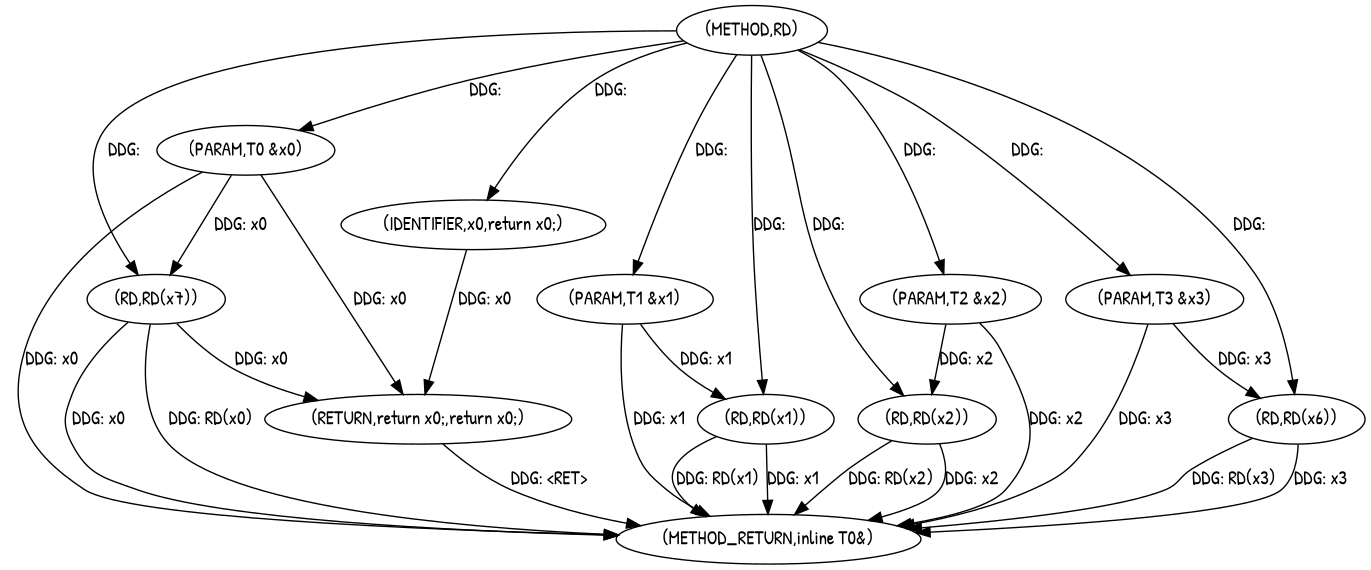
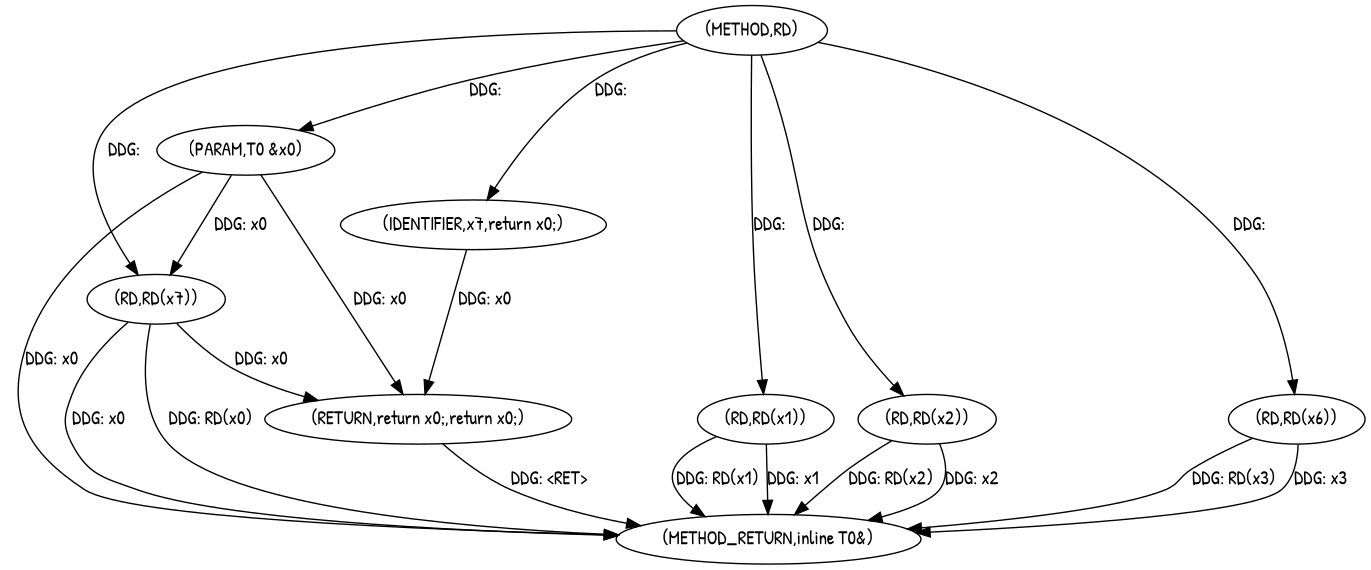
node "(IDENTIFIER,x0,return x0;)": label "(IDENTIFIER,x0,return x0;)" -> "(IDENTIFIER,x7,return x0;)"
node "(PARAM,T1 &x1)": removed
node "(PARAM,T2 &x2)": removed
node "(PARAM,T3 &x3)": removed
